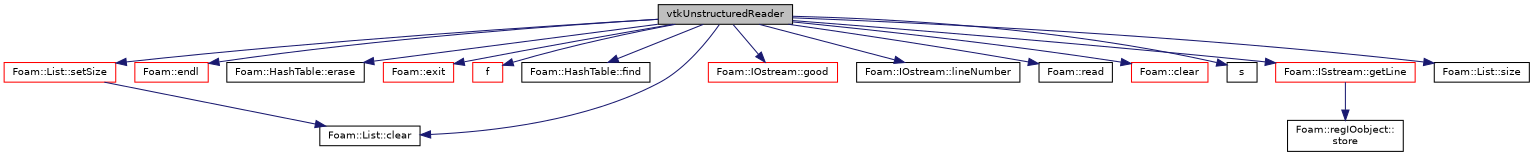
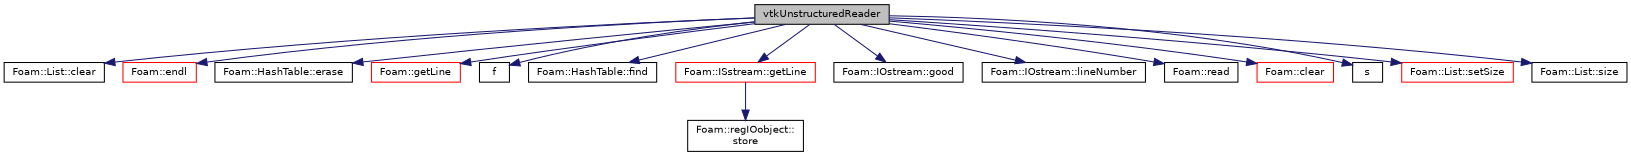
node "Foam::exit": label "Foam::exit" -> "Foam::getLine"
node "f": color red -> black
node "Foam::IOstream::good": color red -> black
edge "Foam::List::setSize" -> "Foam::List::clear": removed
